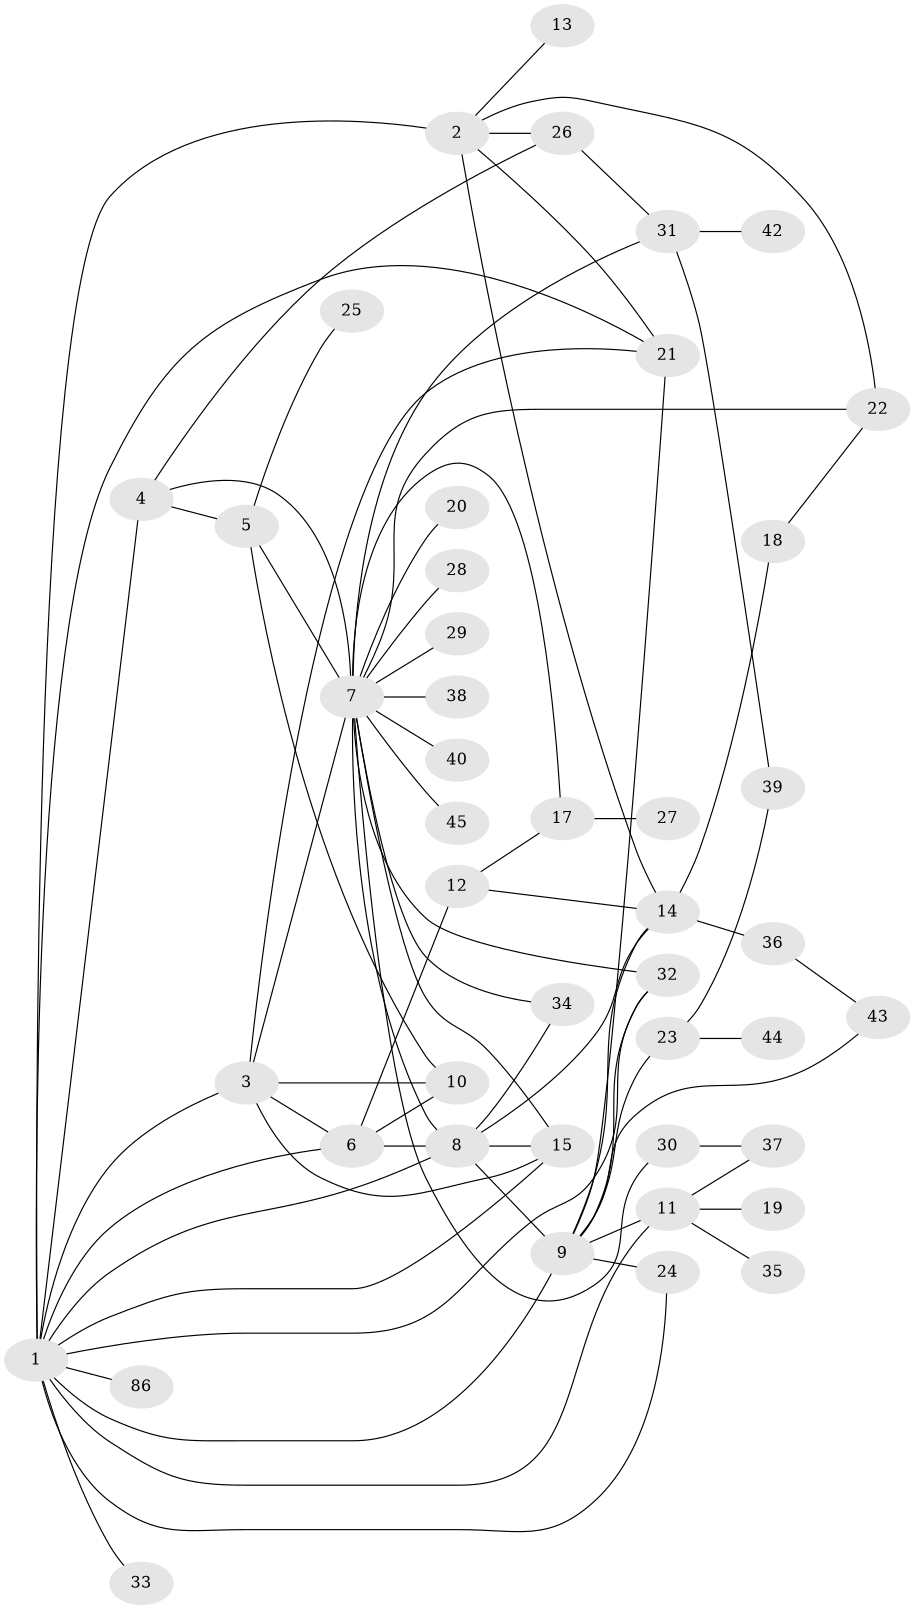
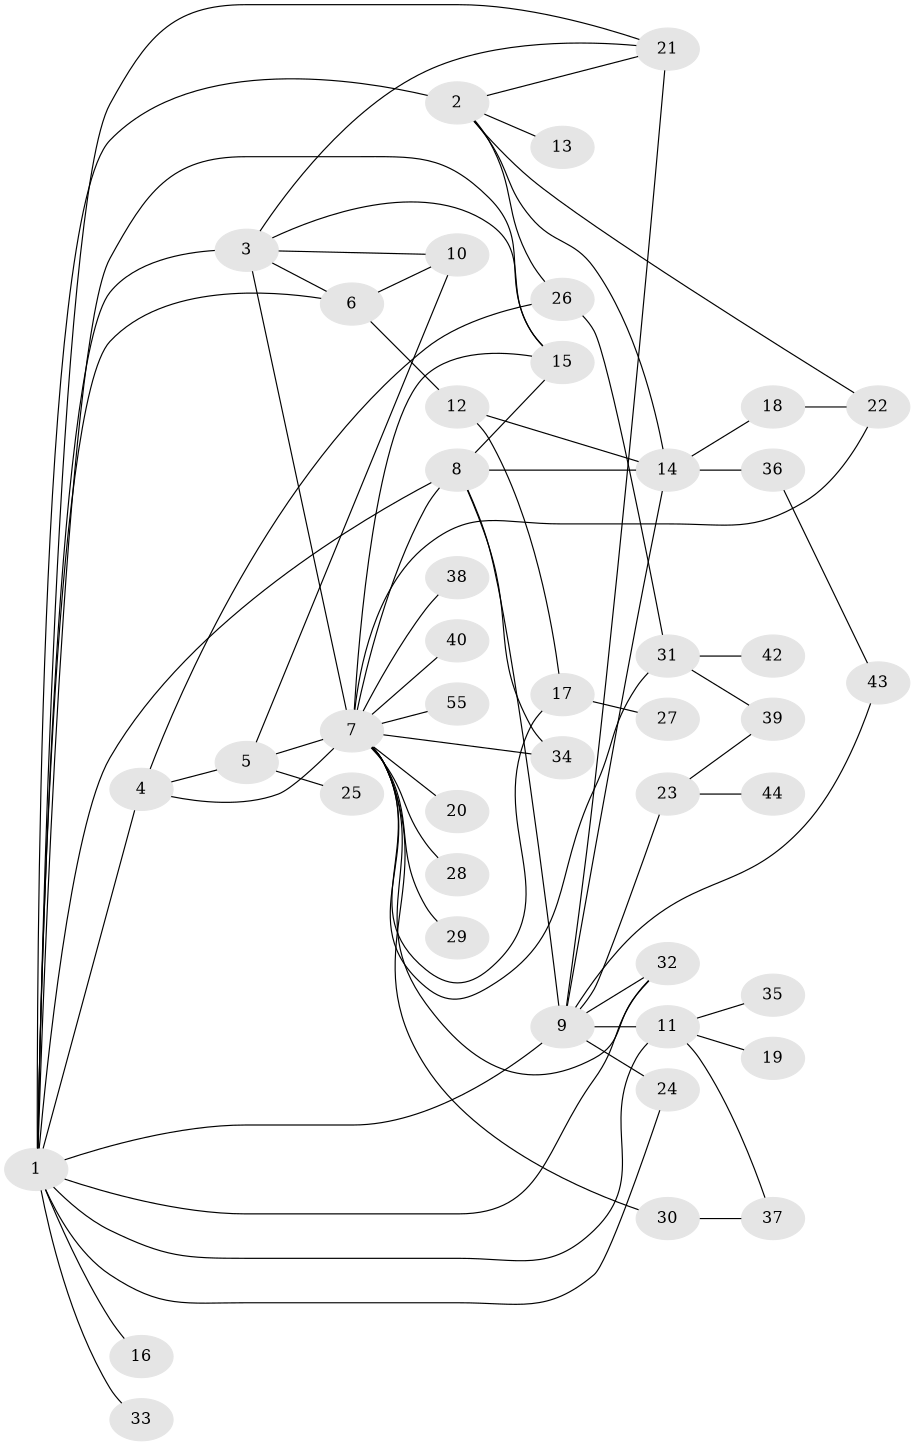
node "45": label "45" -> "55"
edge "6" -- "8": removed
node "86": label "86" -> "16"
